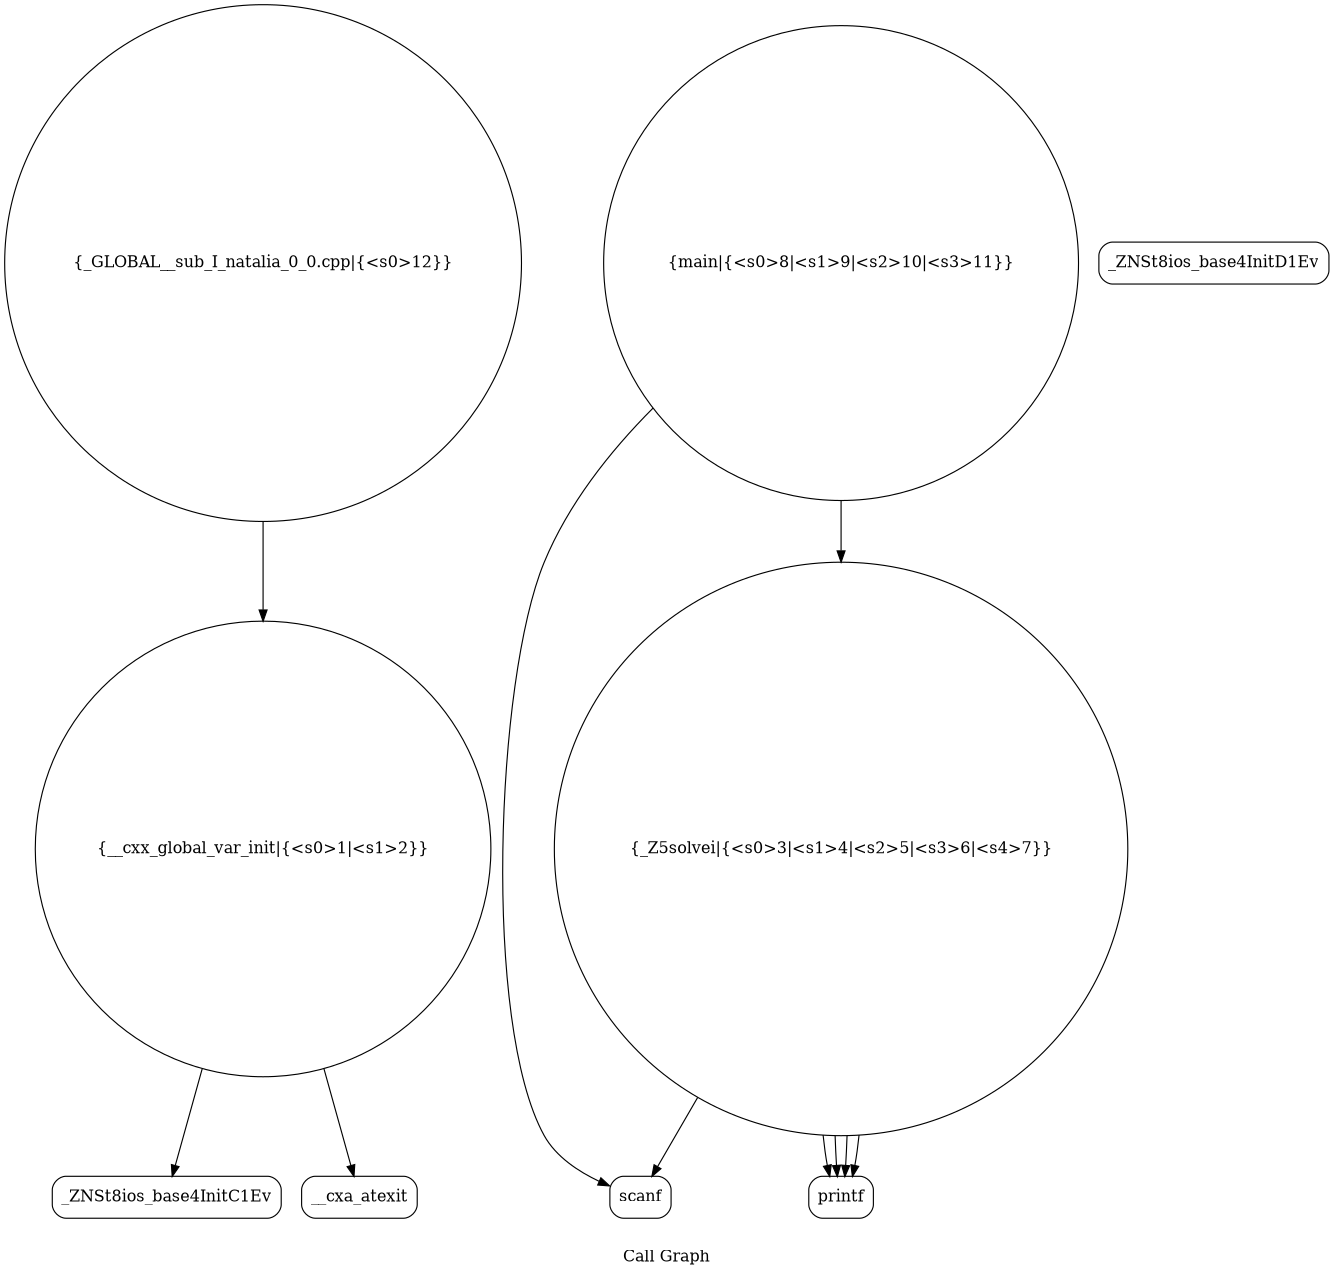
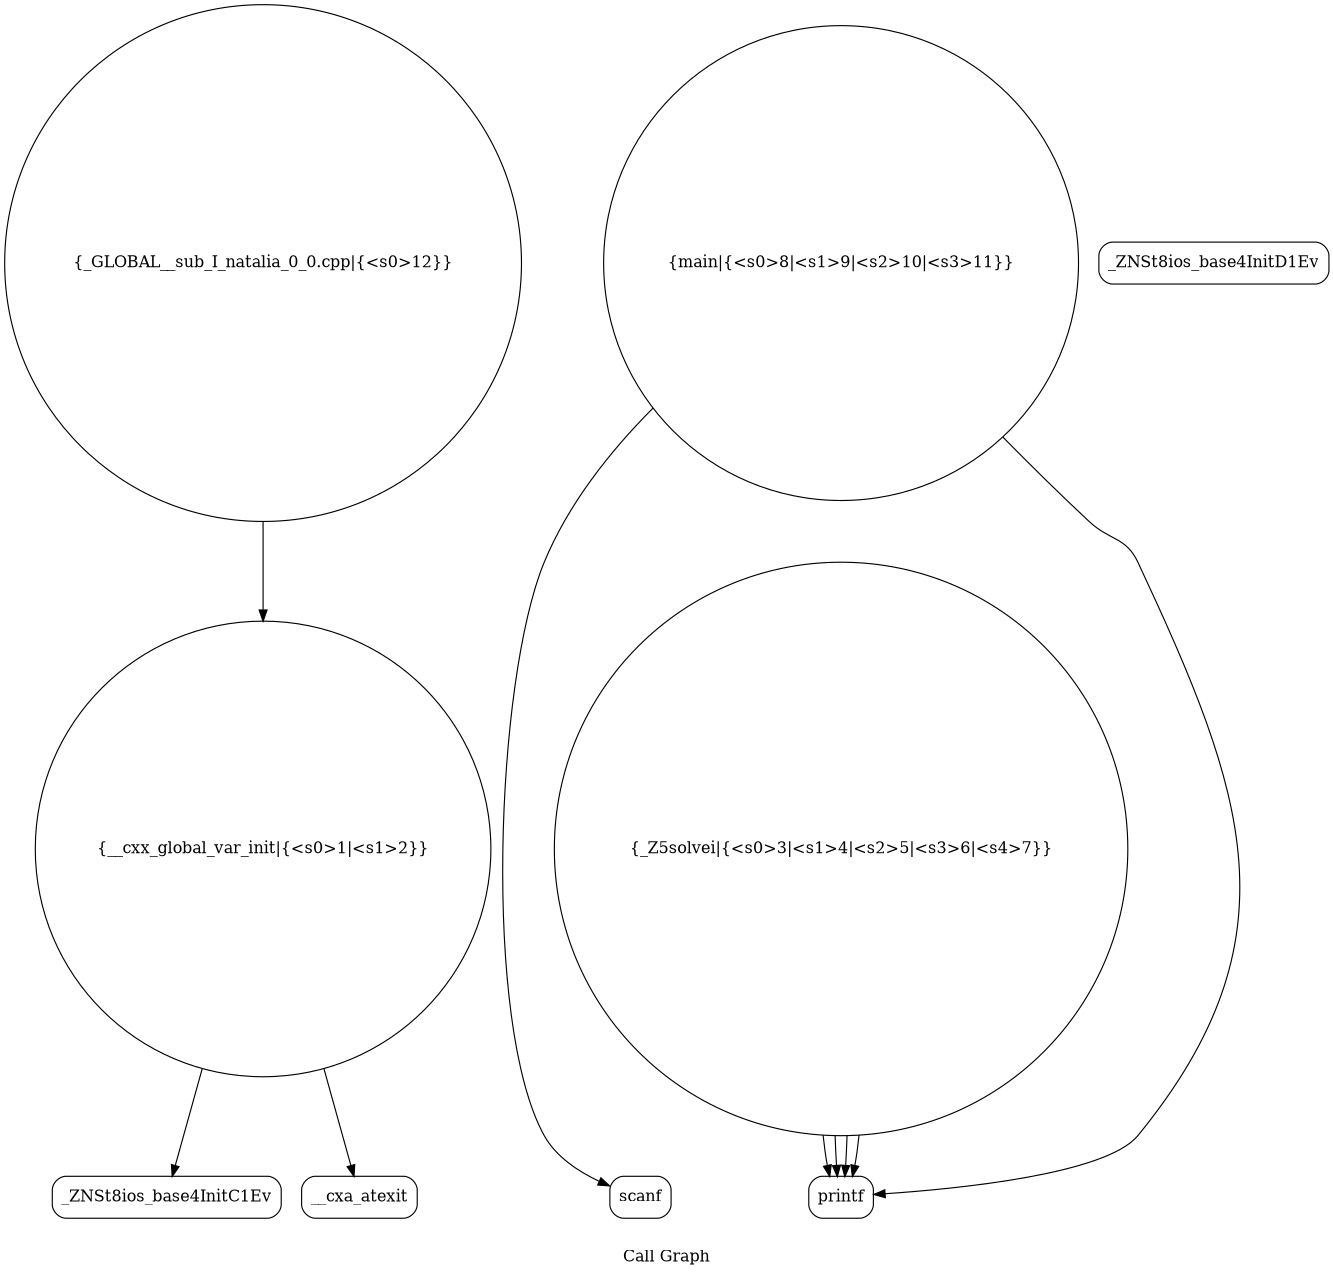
edge "{main|{<s0>8|<s1>9|<s2>10|<s3>11}}" -> "{_Z5solvei|{<s0>3|<s1>4|<s2>5|<s3>6|<s4>7}}": now "{main|{<s0>8|<s1>9|<s2>10|<s3>11}}" -> "printf"
edge "{_Z5solvei|{<s0>3|<s1>4|<s2>5|<s3>6|<s4>7}}" -> "scanf": removed
